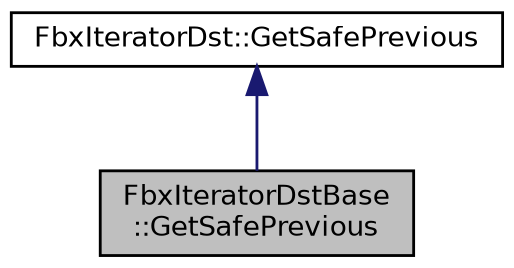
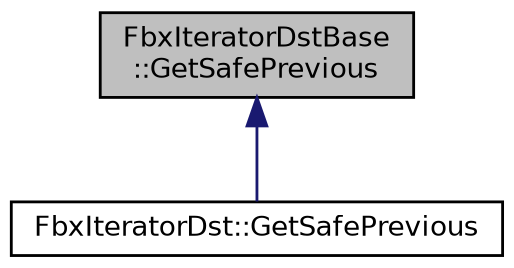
edge "FbxIteratorDstBase ::GetSafePrevious" -> "FbxIteratorDst::GetSafePrevious": reversed
